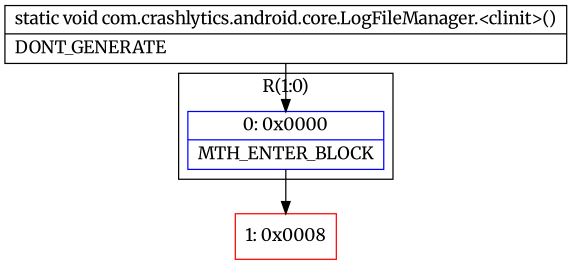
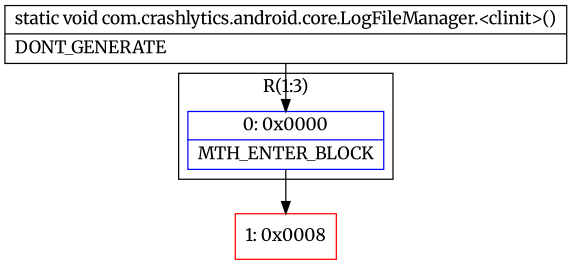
cluster "R(1:0)": label "R(1:0)" -> "R(1:3)"
